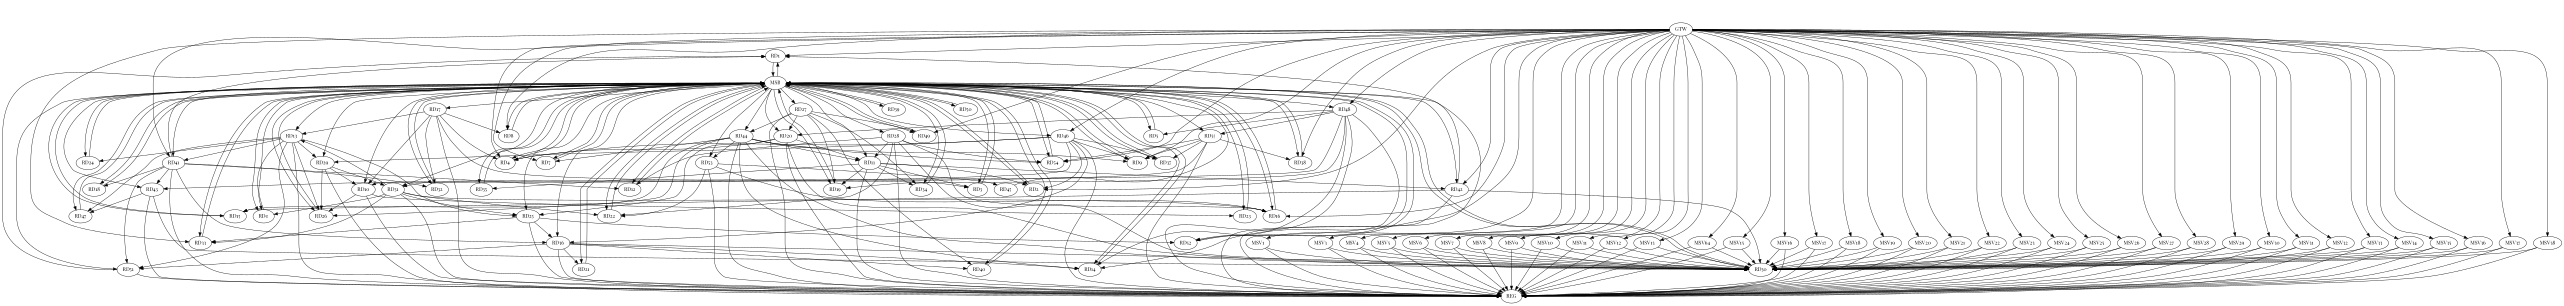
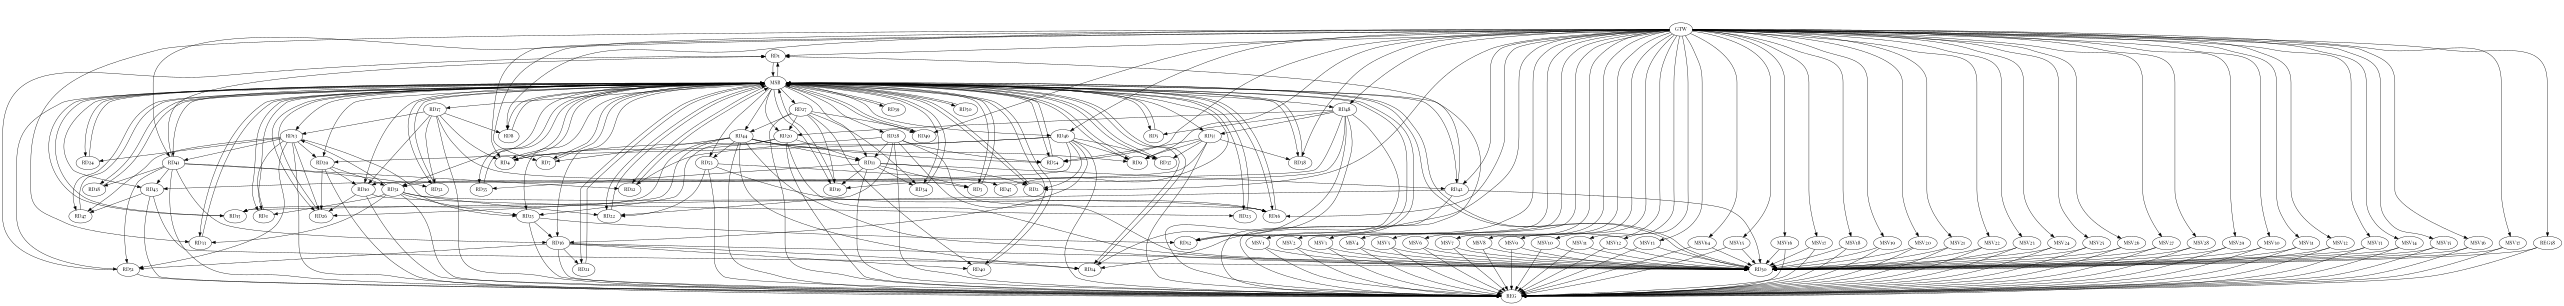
edge "RD25" -> "RD33": removed
node "MSV2": added
node "MSV38": label "MSV38" -> "REG38"
